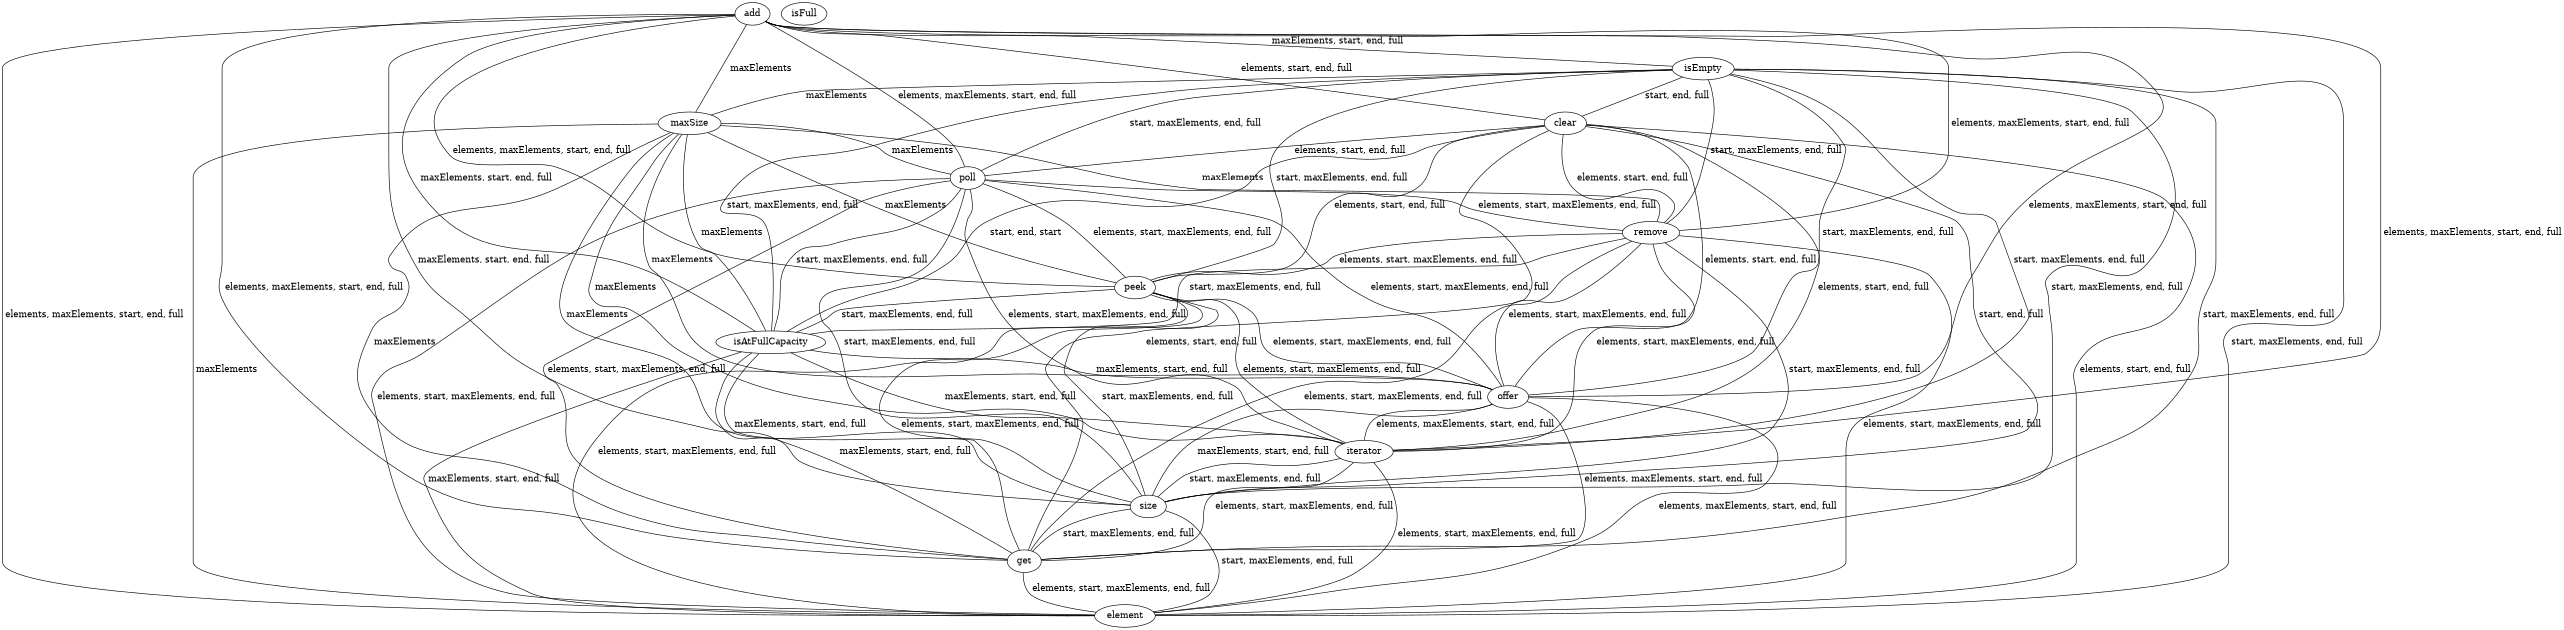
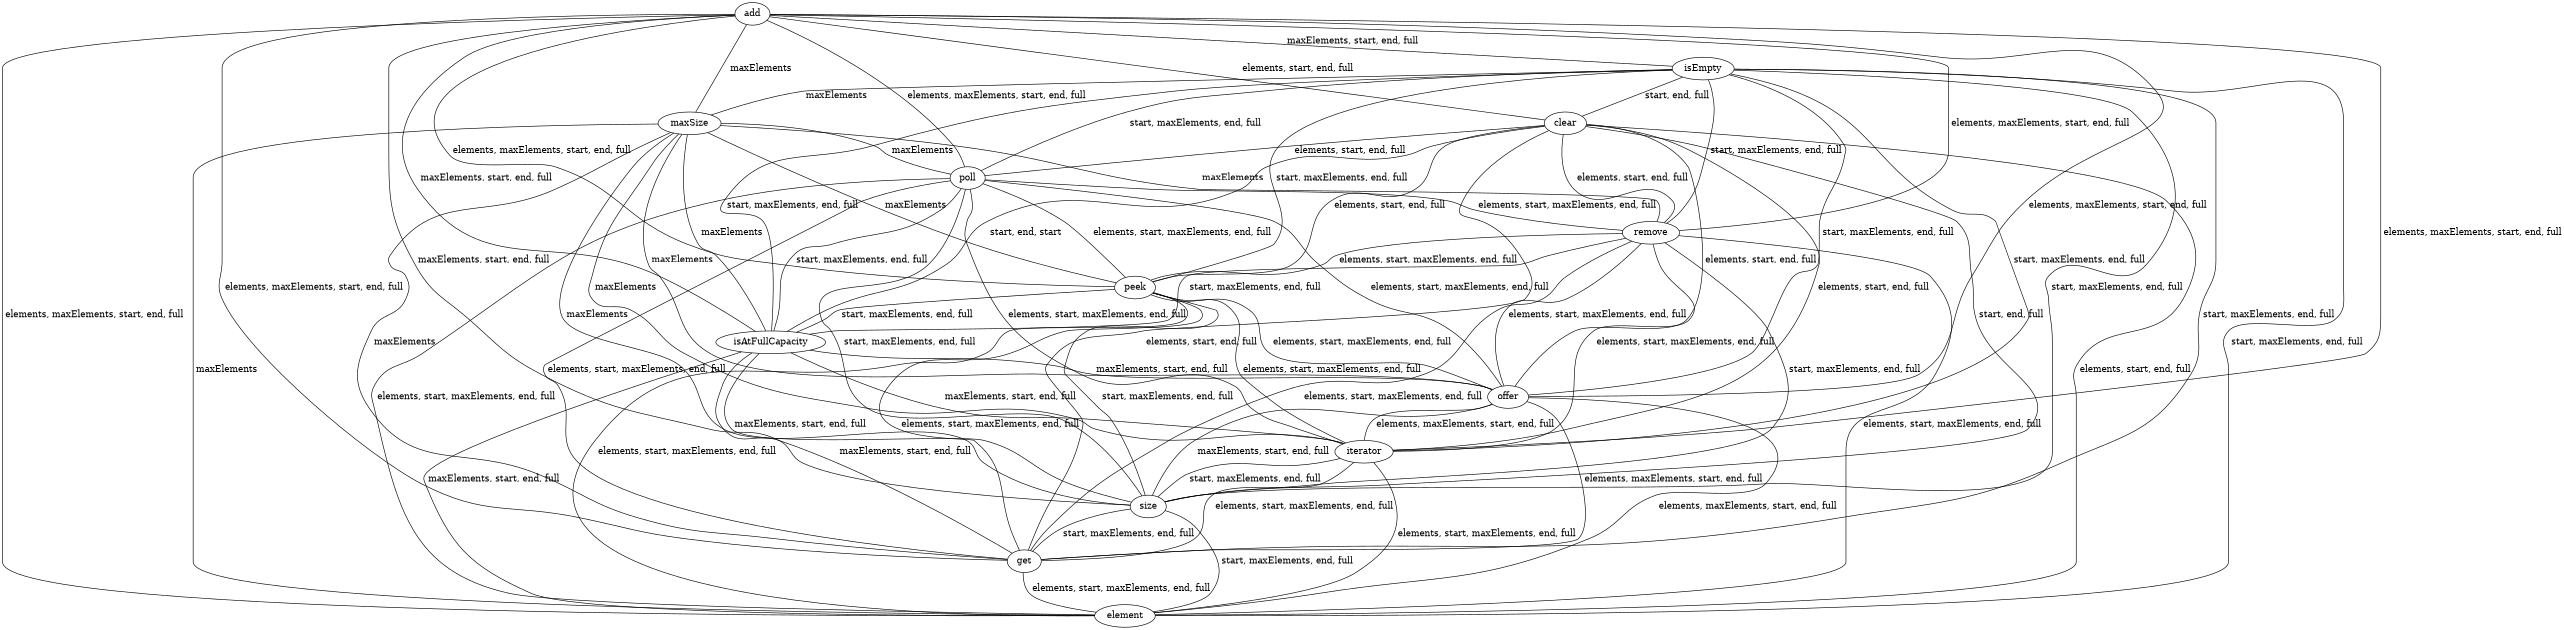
node "isFull": removed
